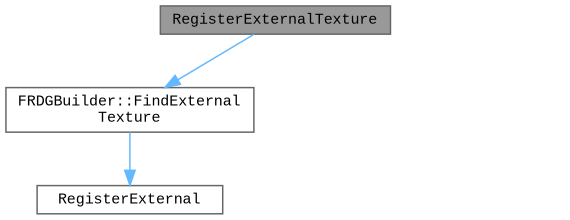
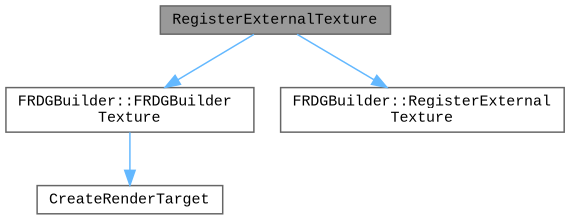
node "FRDGBuilder::FindExternal Texture": label "FRDGBuilder::FindExternal Texture" -> "FRDGBuilder::FRDGBuilder Texture"
node "FRDGBuilder::RegisterExternal Texture": added
node "RegisterExternal": label "RegisterExternal" -> "CreateRenderTarget"
